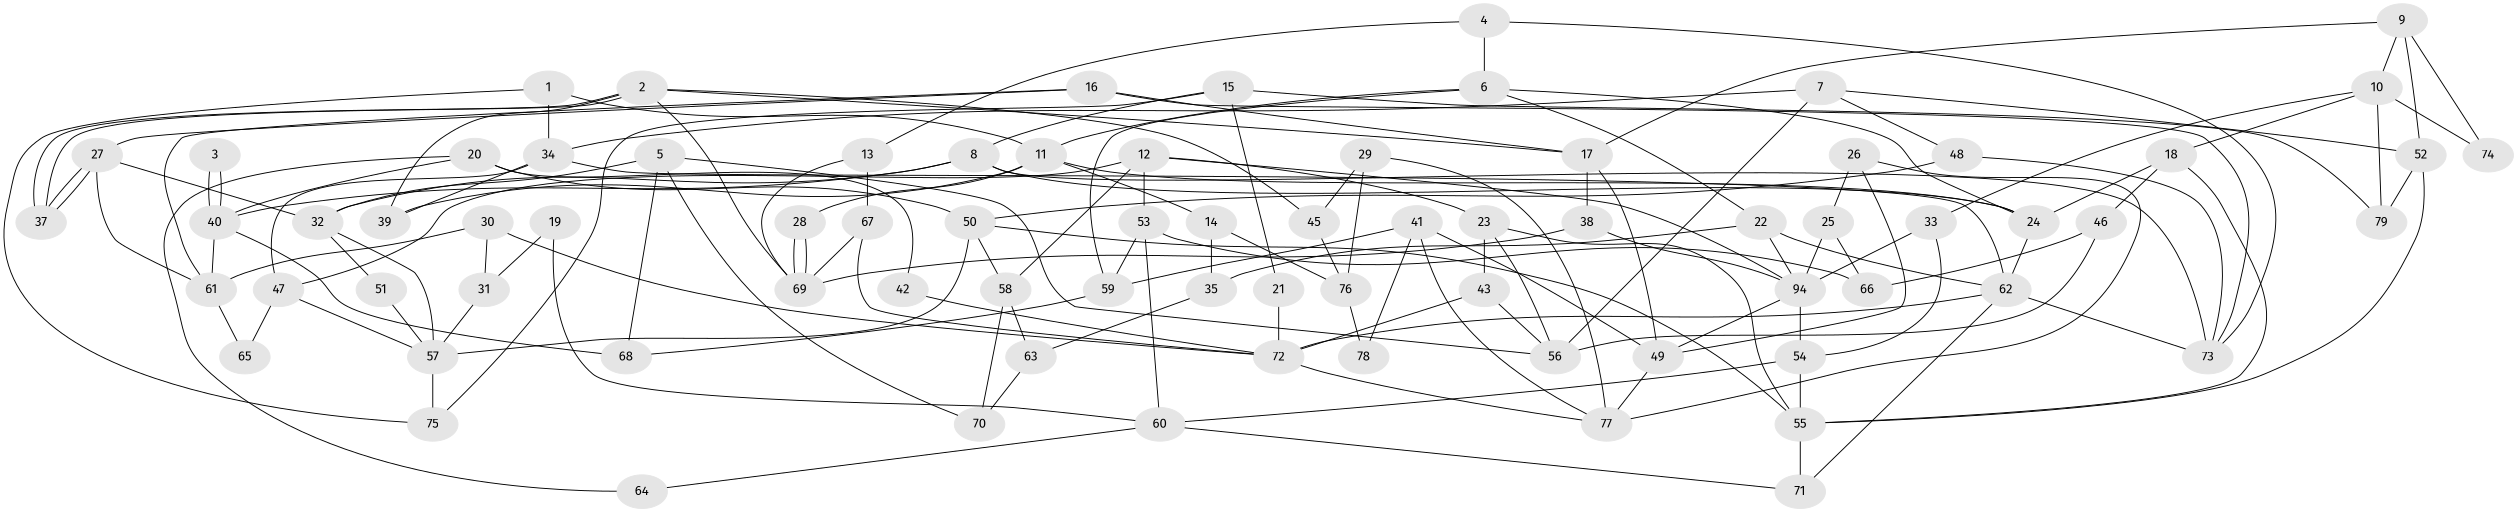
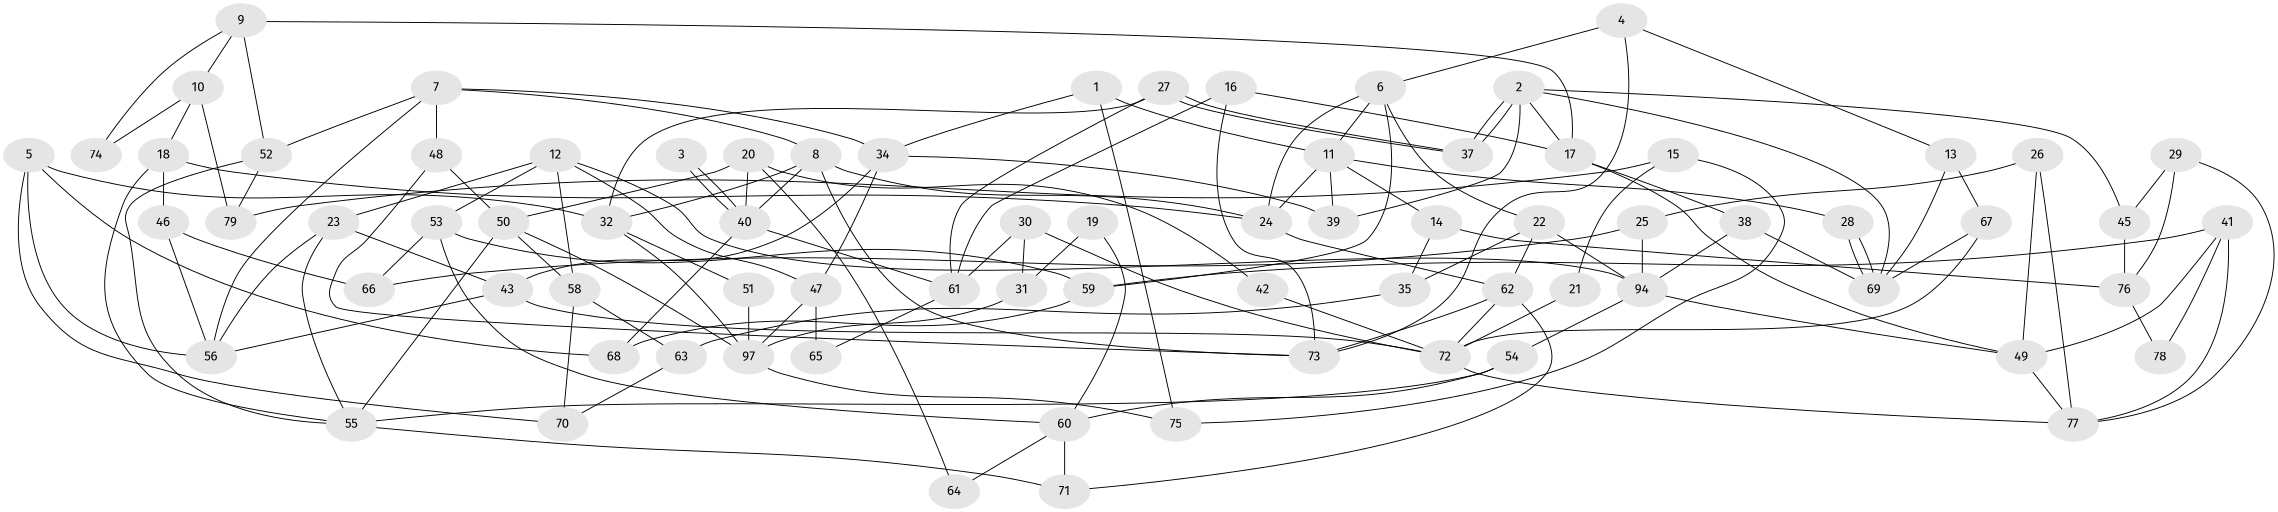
edge "16" -- "27": removed
edge "15" -- "8": now "7" -- "8"
edge "34" -- "62": now "34" -- "43"
node "33": removed
node "57": label "57" -> "97"
